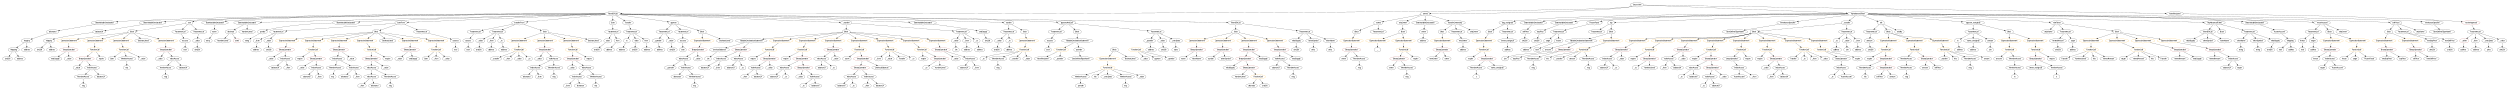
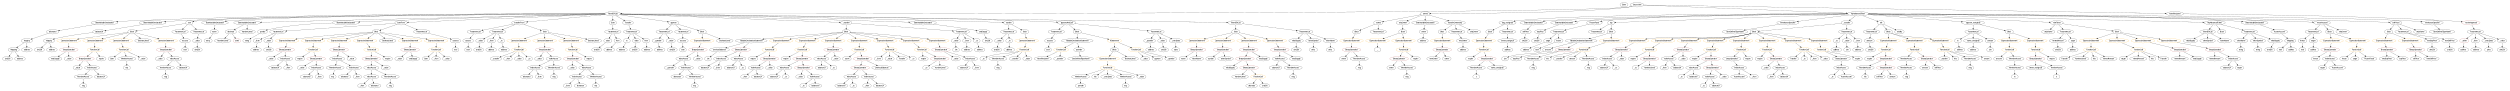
node "Enter": added
node "IfStatement": added
